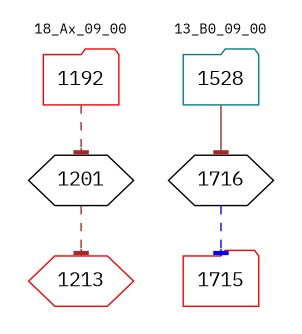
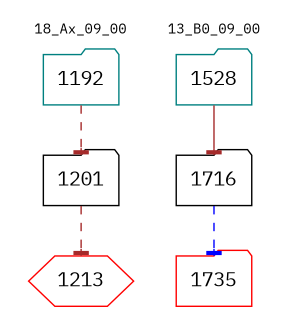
node "1192": color red -> teal
node "1201": shape hexagon -> folder
node "1716": shape hexagon -> folder
node "1715": label "1715" -> "1735"
